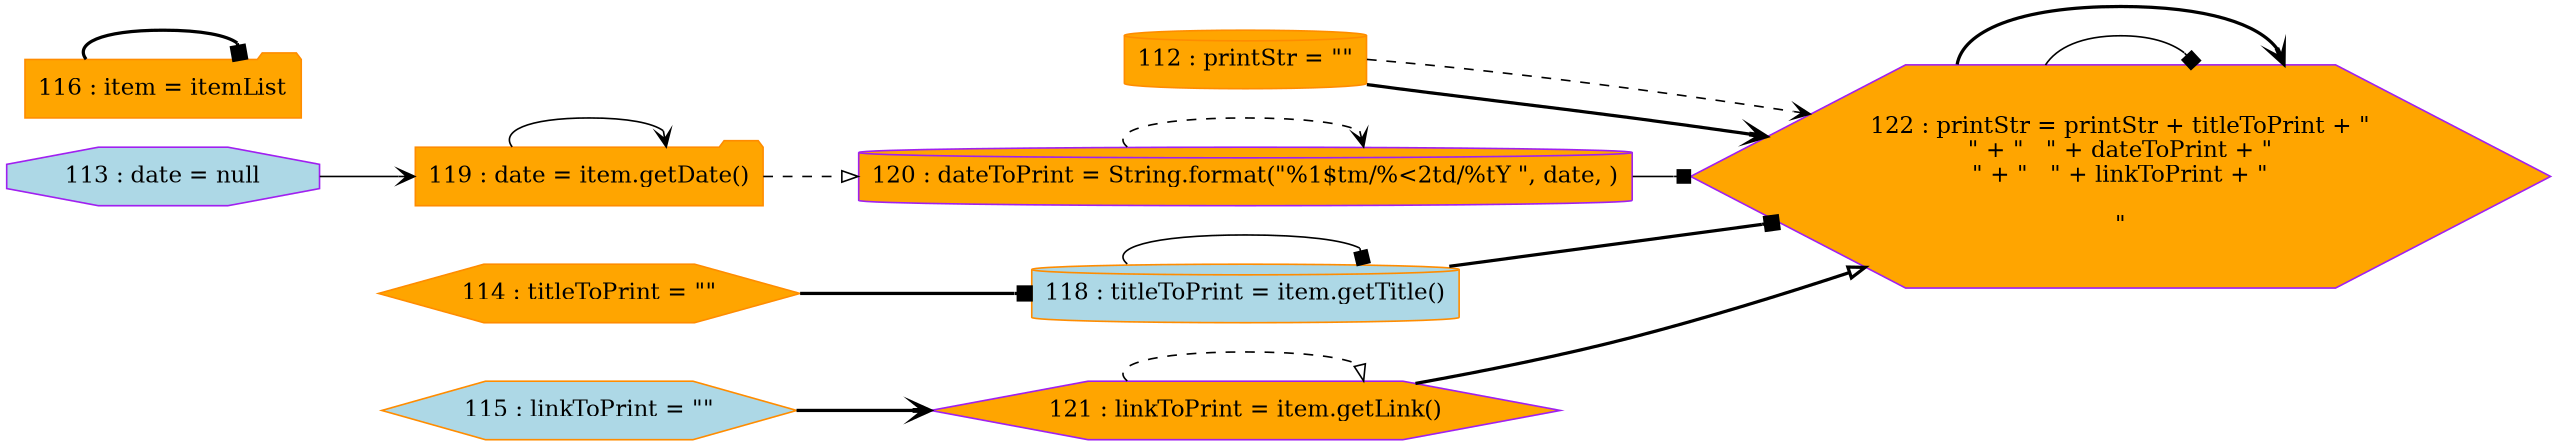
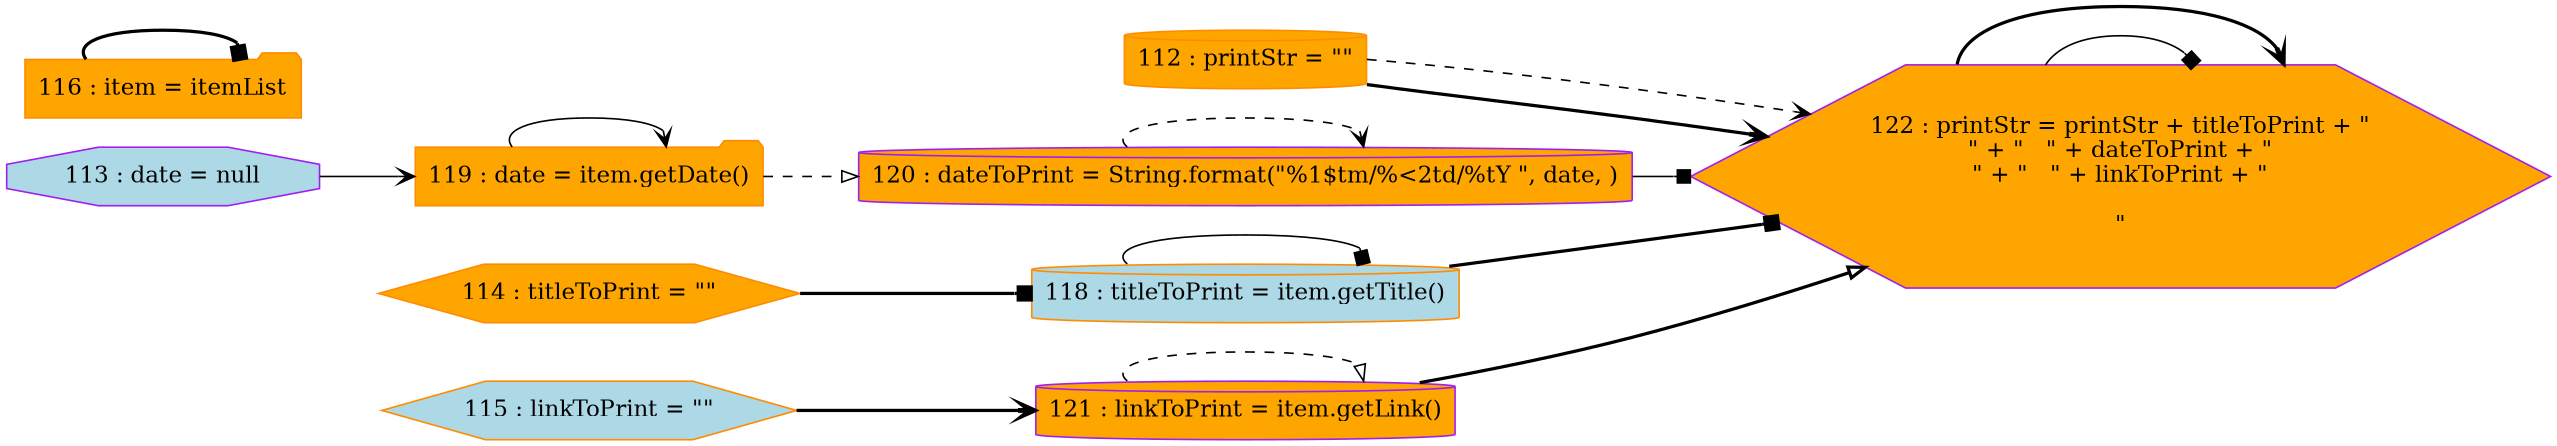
node "121 : linkToPrint = item.getLink()": shape hexagon -> cylinder
